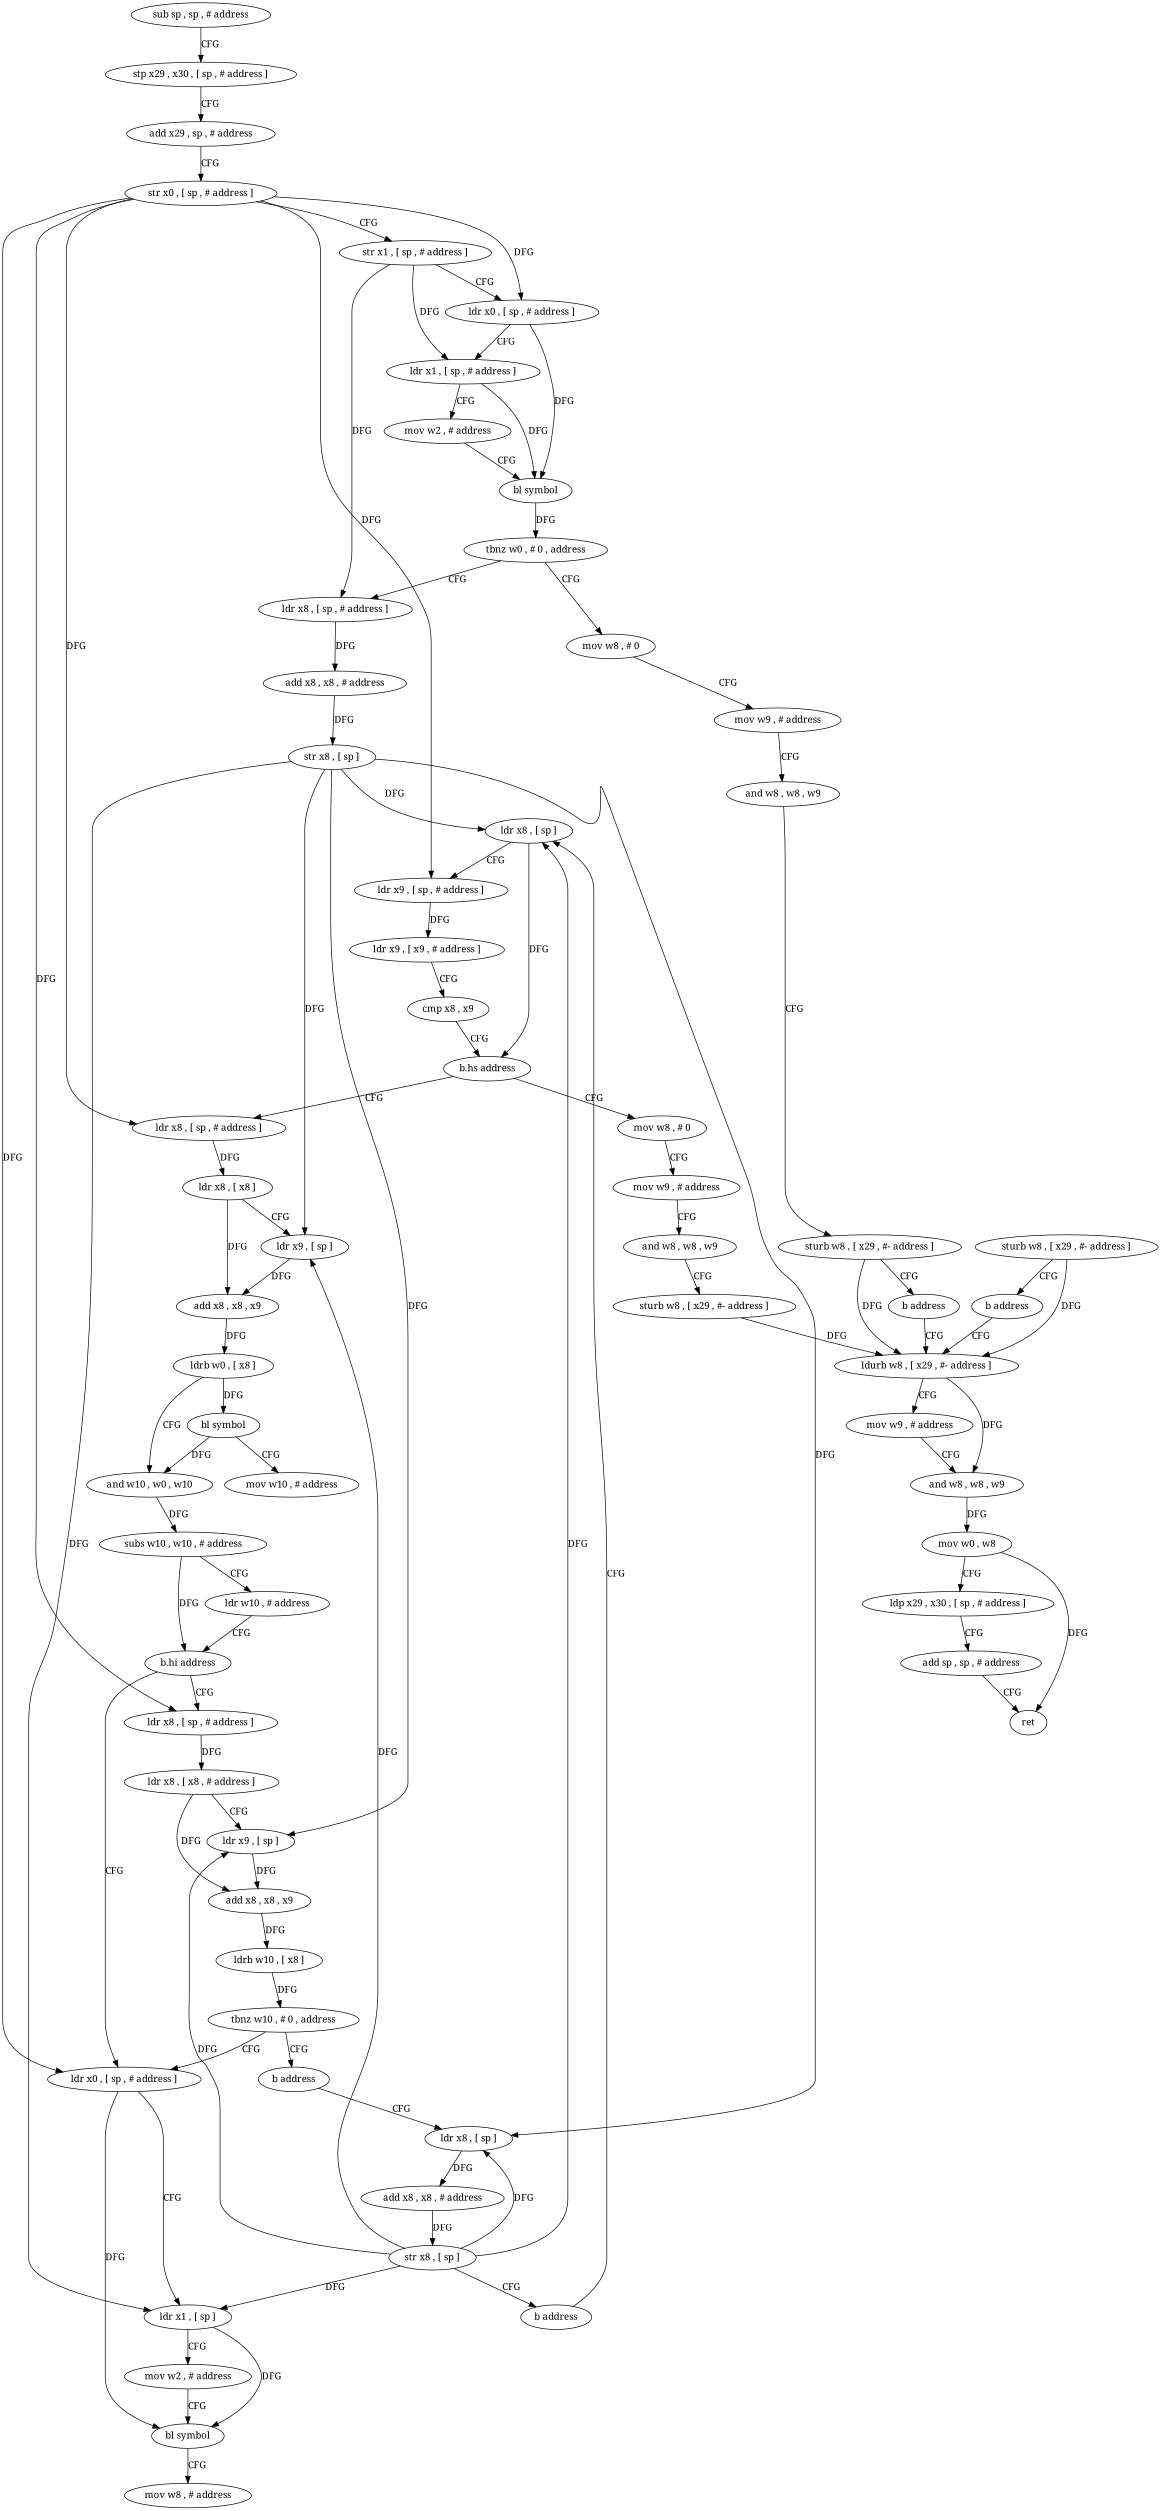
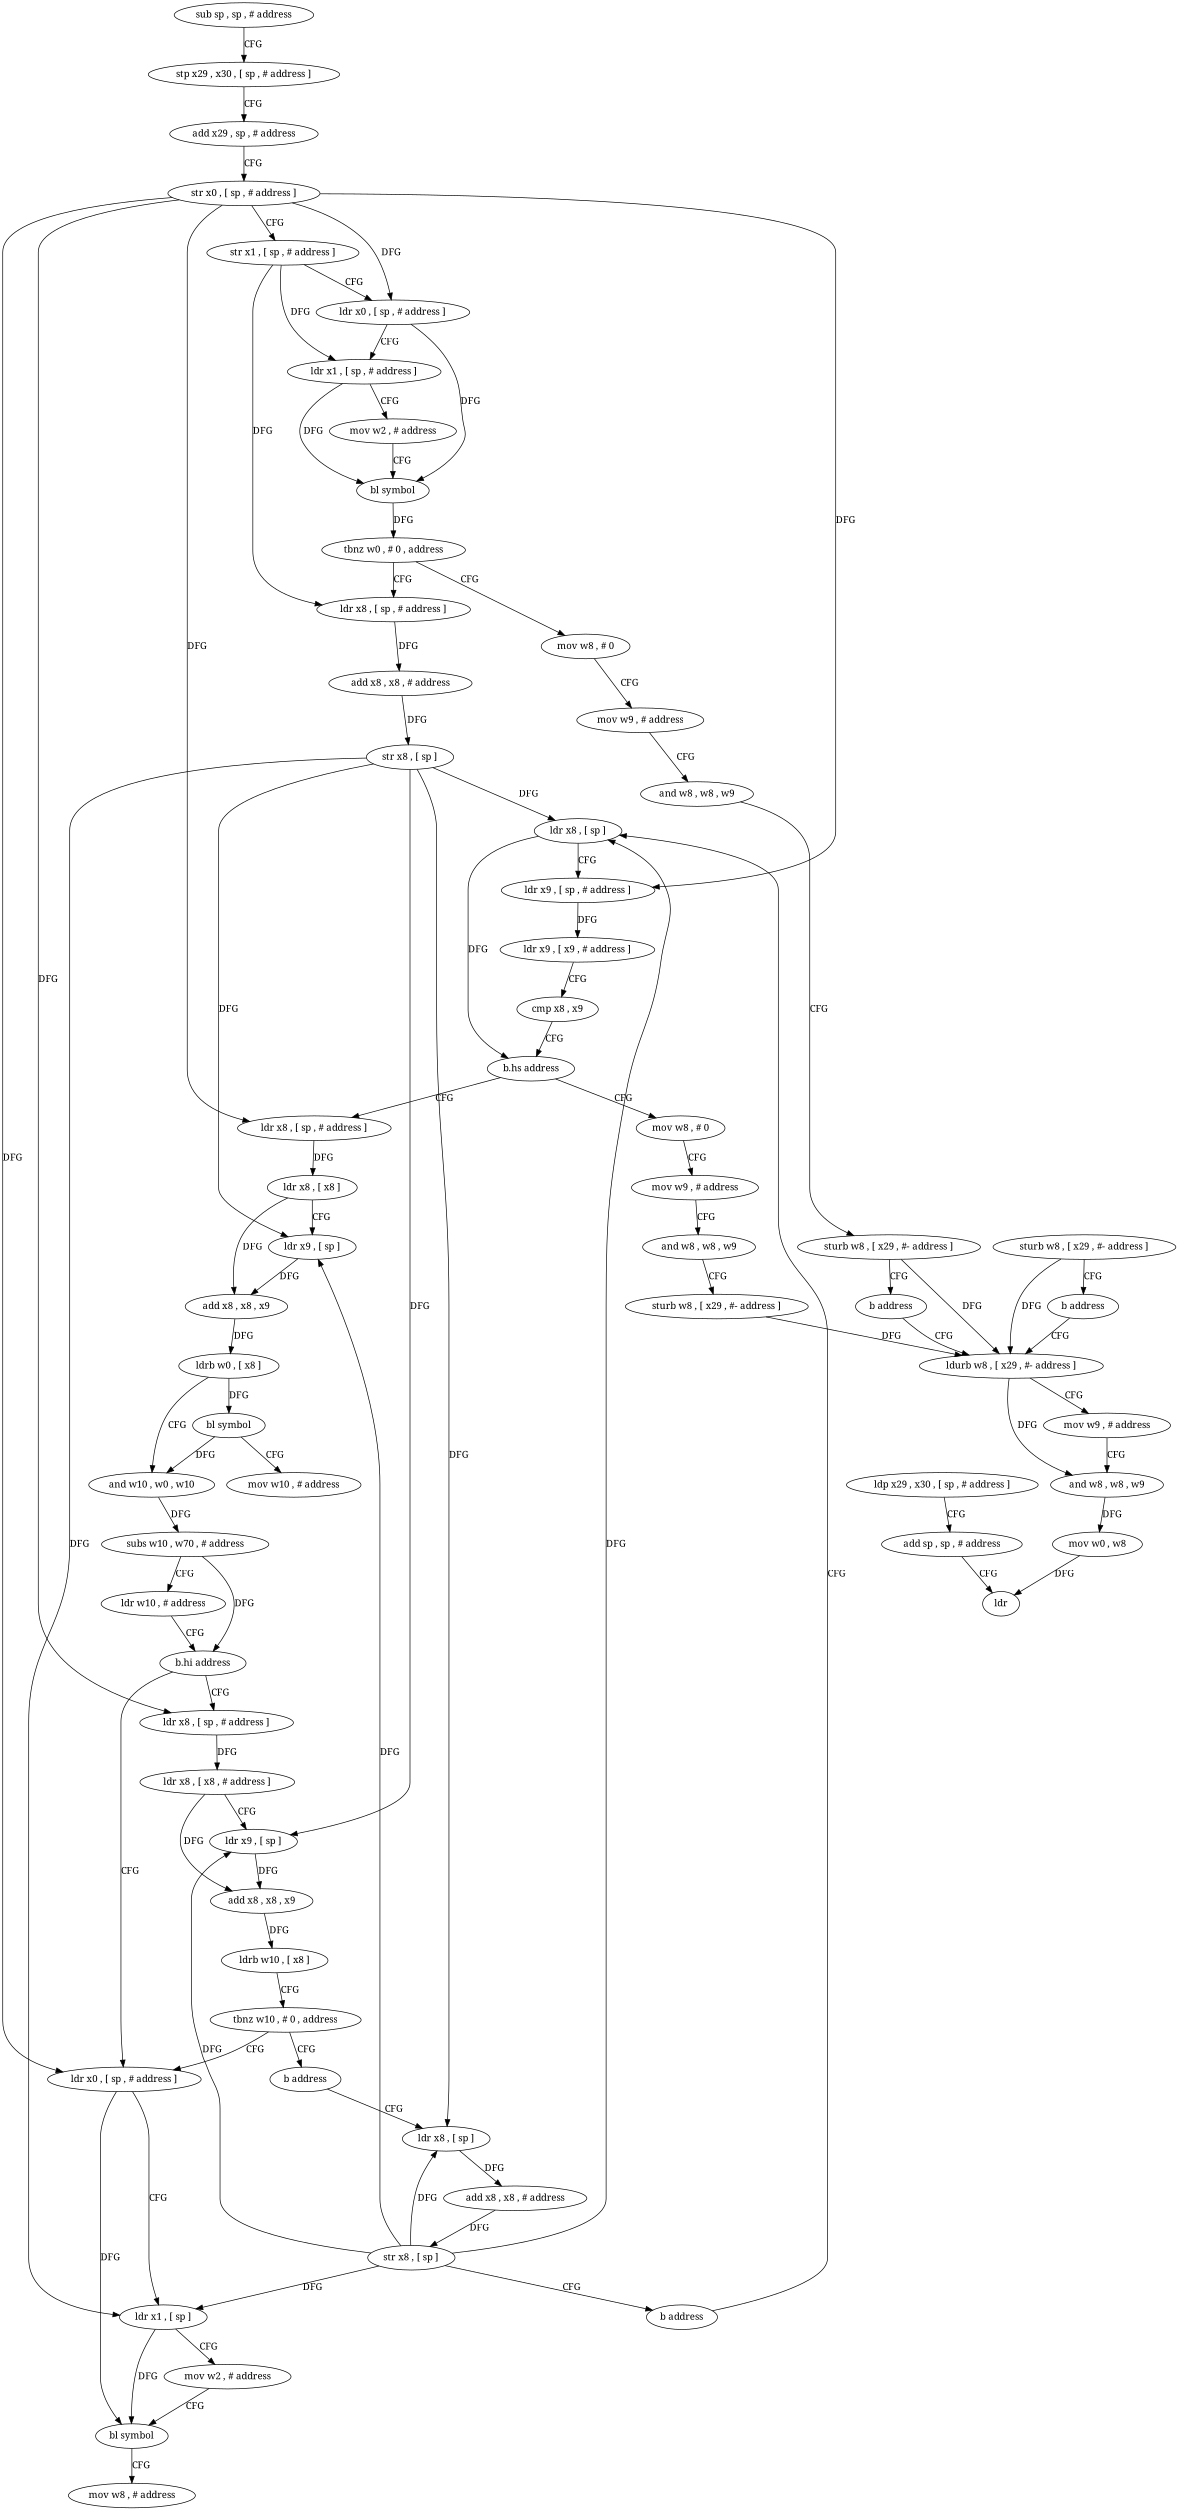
node "subs w10 , w10 , # address": label "subs w10 , w10 , # address" -> "subs w10 , w70 , # address"
edge "mov w0 , w8" -> "ldp x29 , x30 , [ sp , # address ]": removed, label "CFG"
node "ret": label "ret" -> "ldr"
edge "ldrb w10 , [ x8 ]" -> "tbnz w10 , # 0 , address": label "DFG" -> "CFG"
